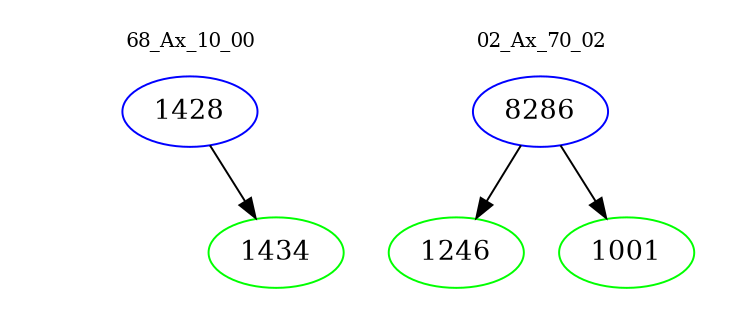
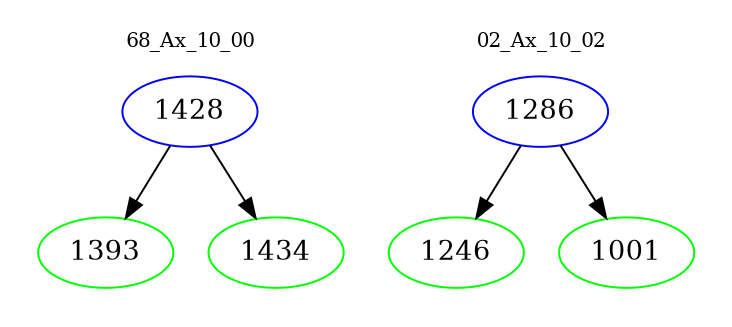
cluster "02_Ax_70_02": label "02_Ax_70_02" -> "02_Ax_10_02"
node "8286": label "8286" -> "1286"
node "1393": added
